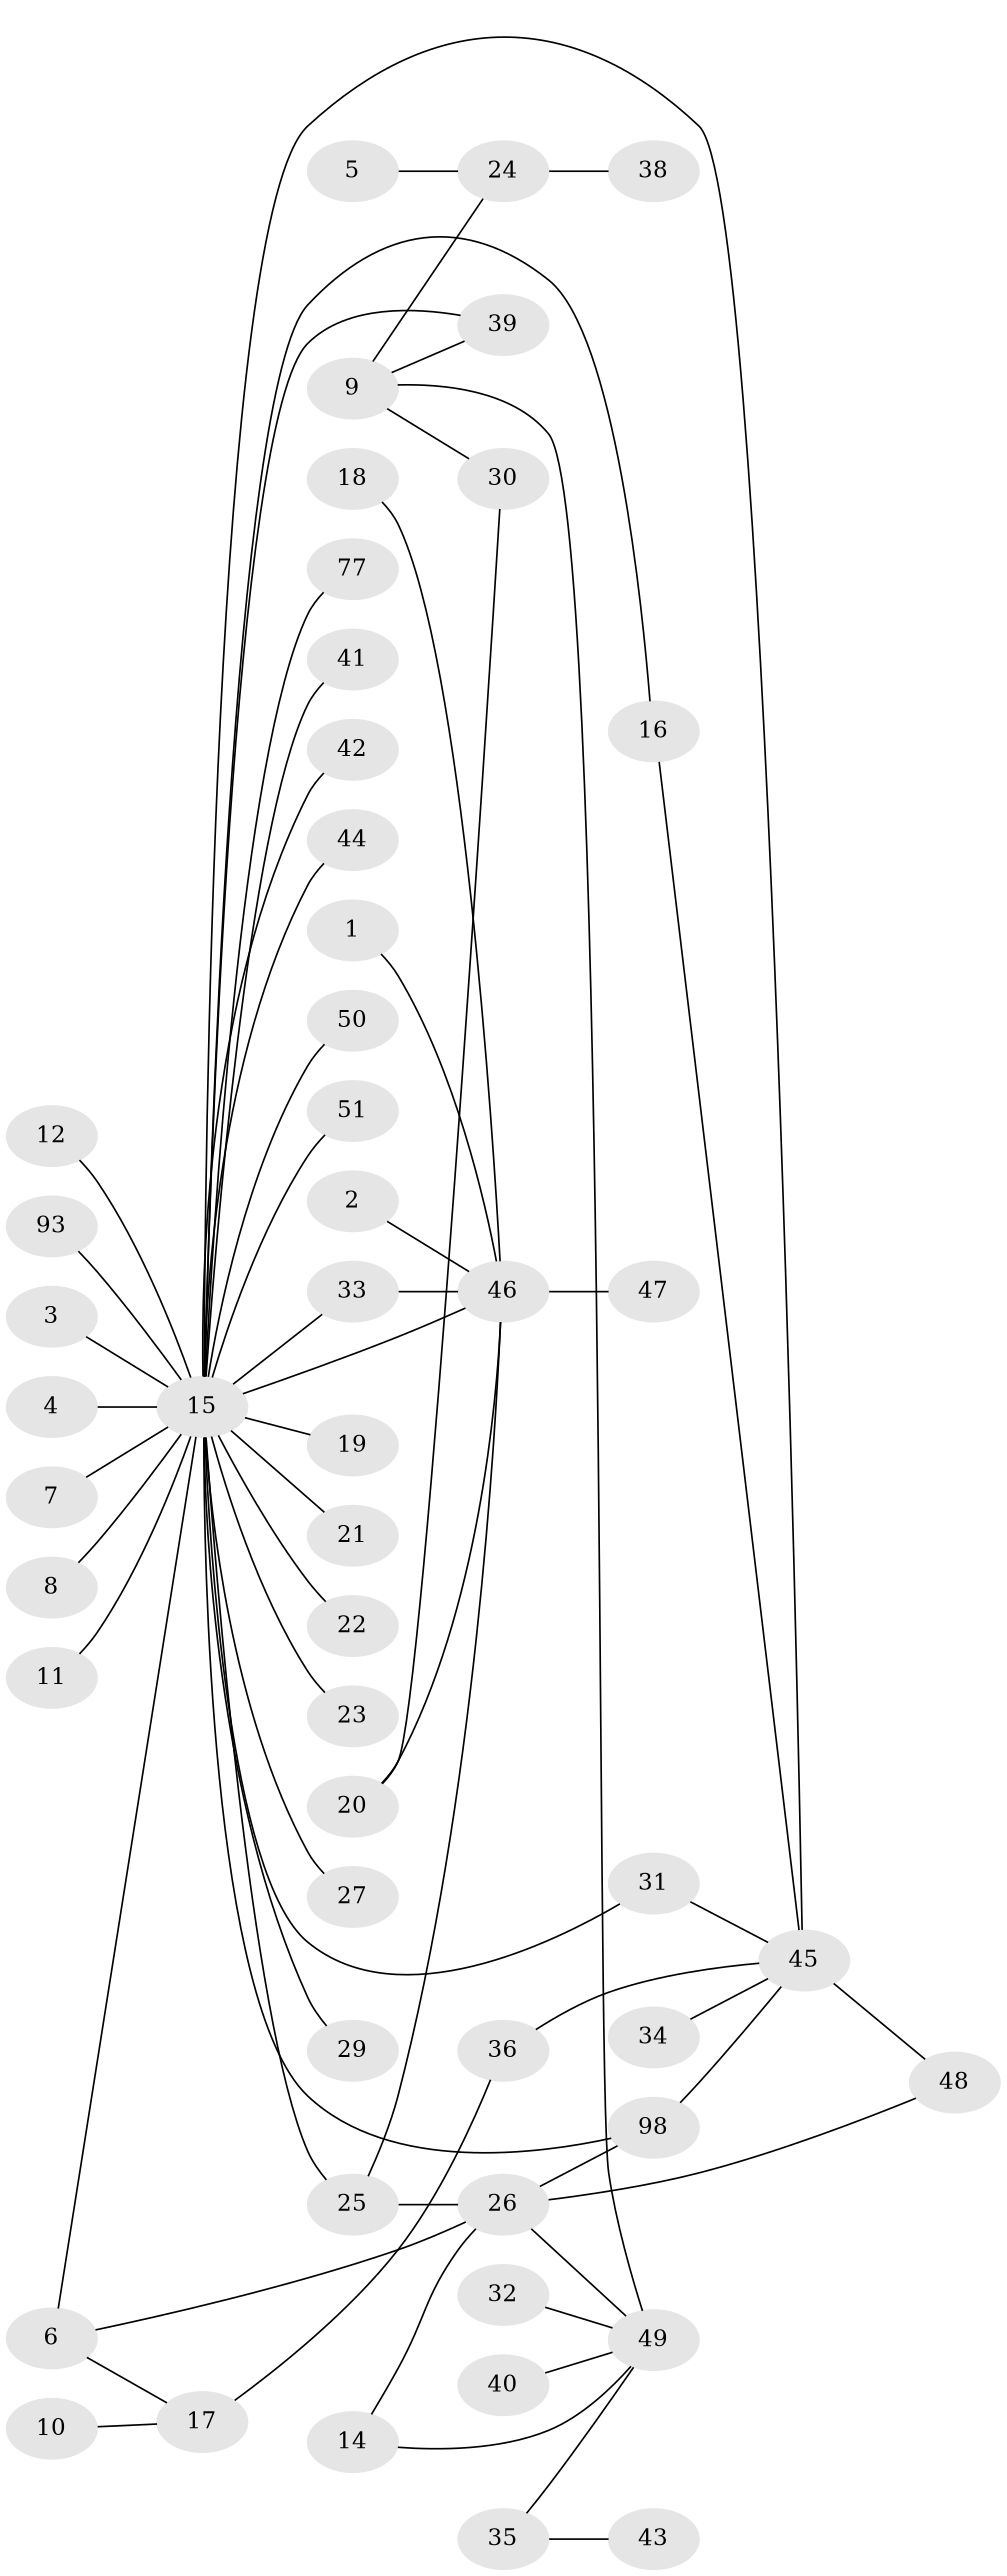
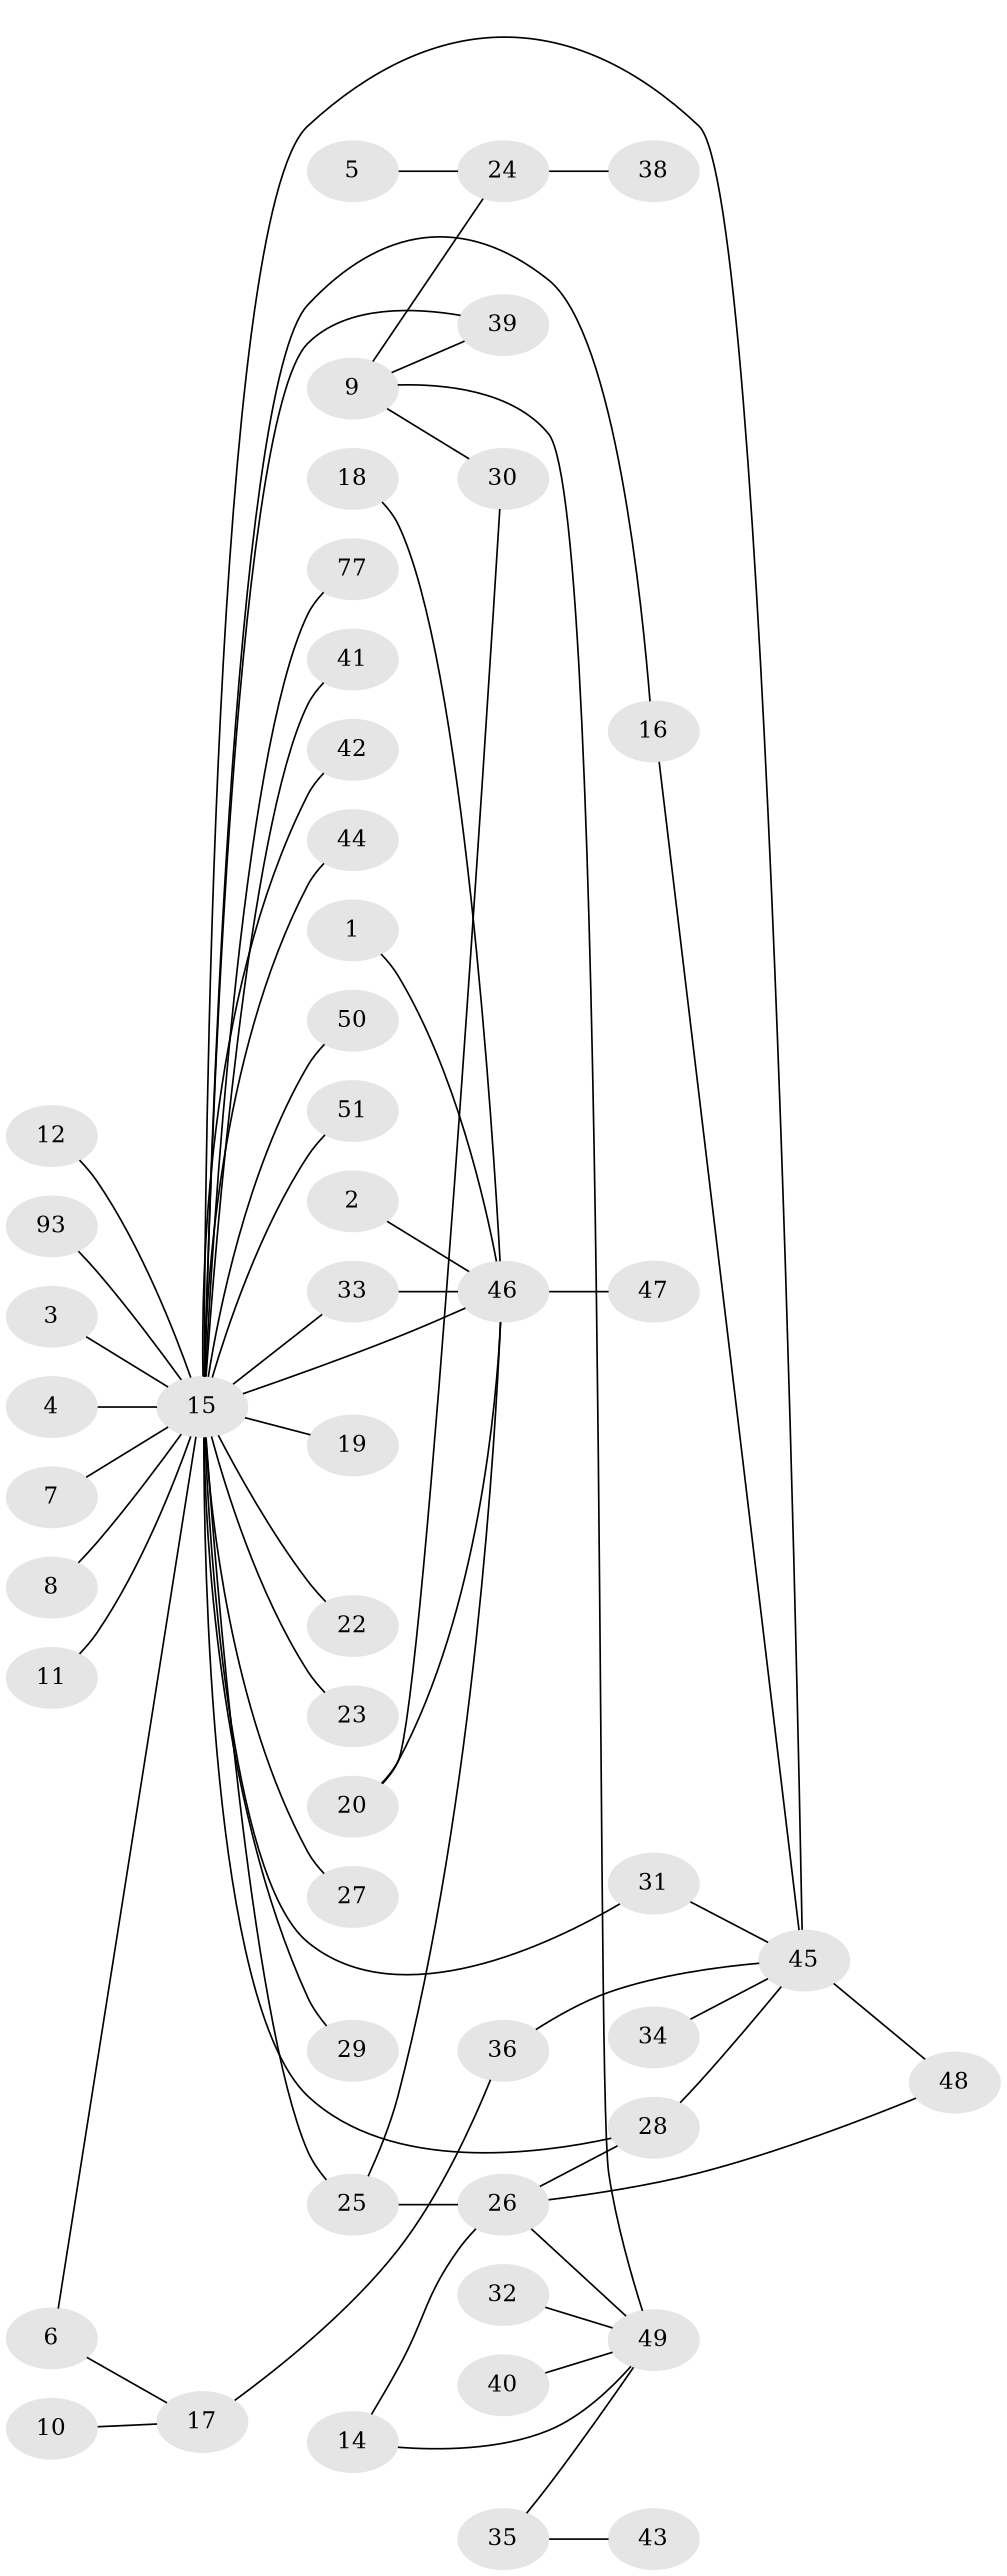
node "21": removed
node "98": label "98" -> "28"
edge "26" -- "6": removed
